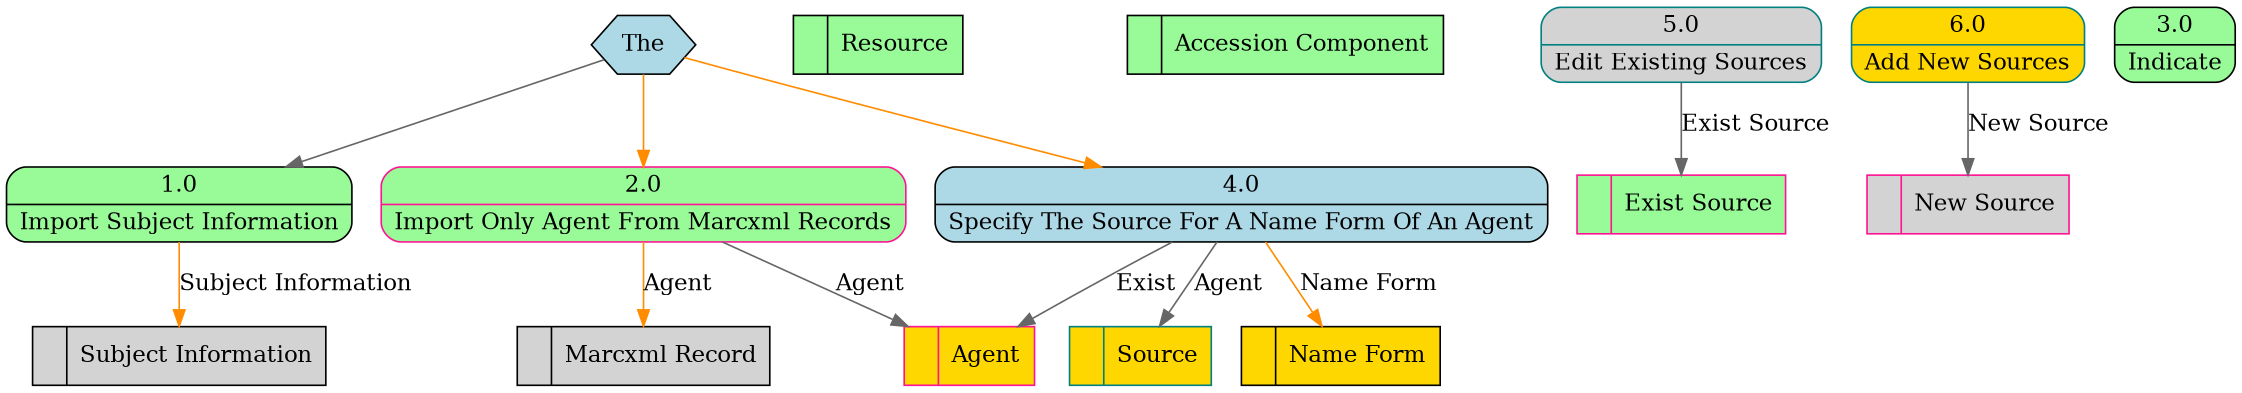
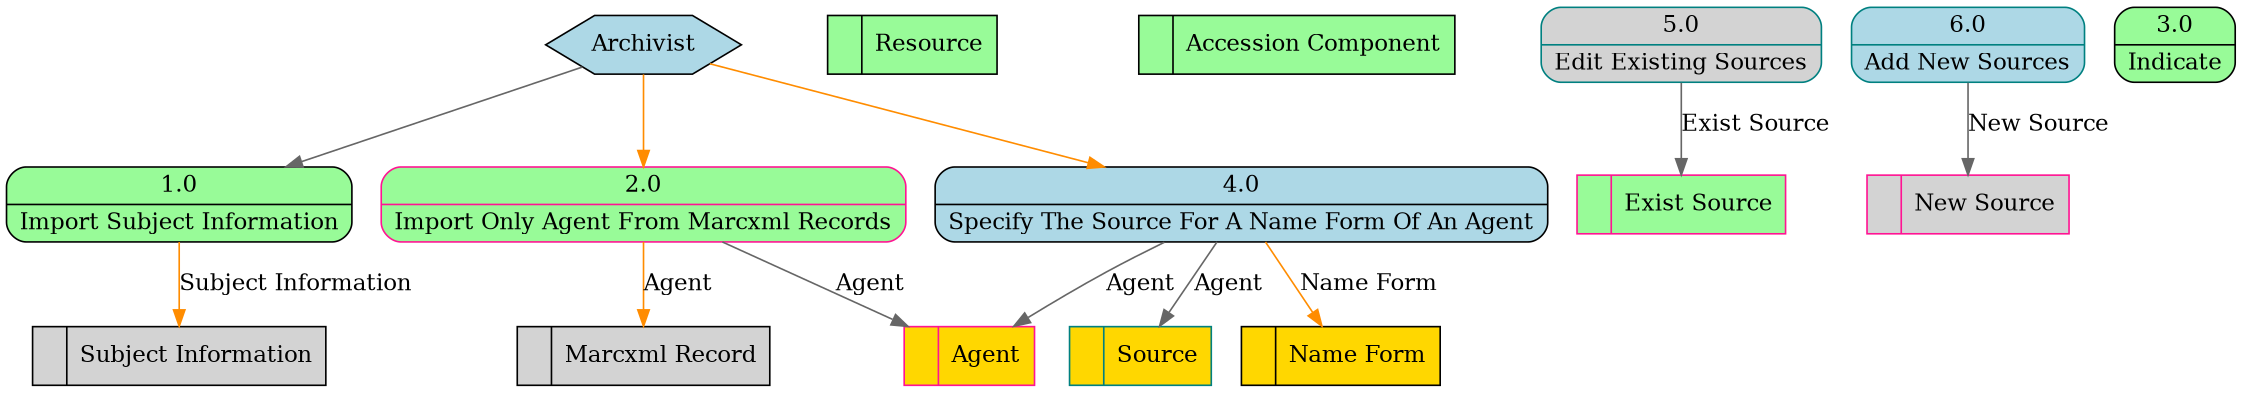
node "The": label "The" -> "Archivist"
node "6.0": fillcolor gold -> lightblue
edge "4.0" -> "Agent": label "Exist" -> "Agent"
